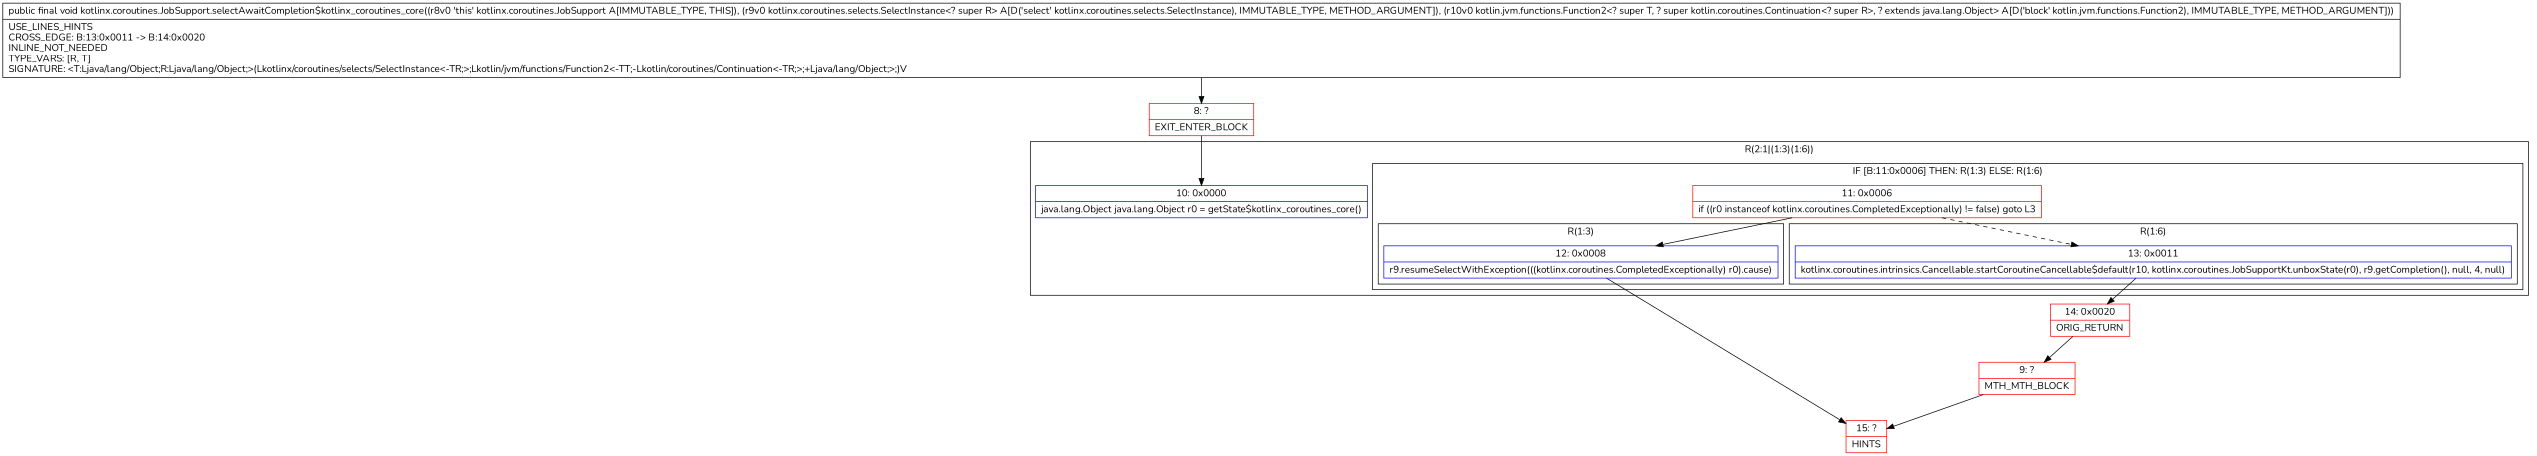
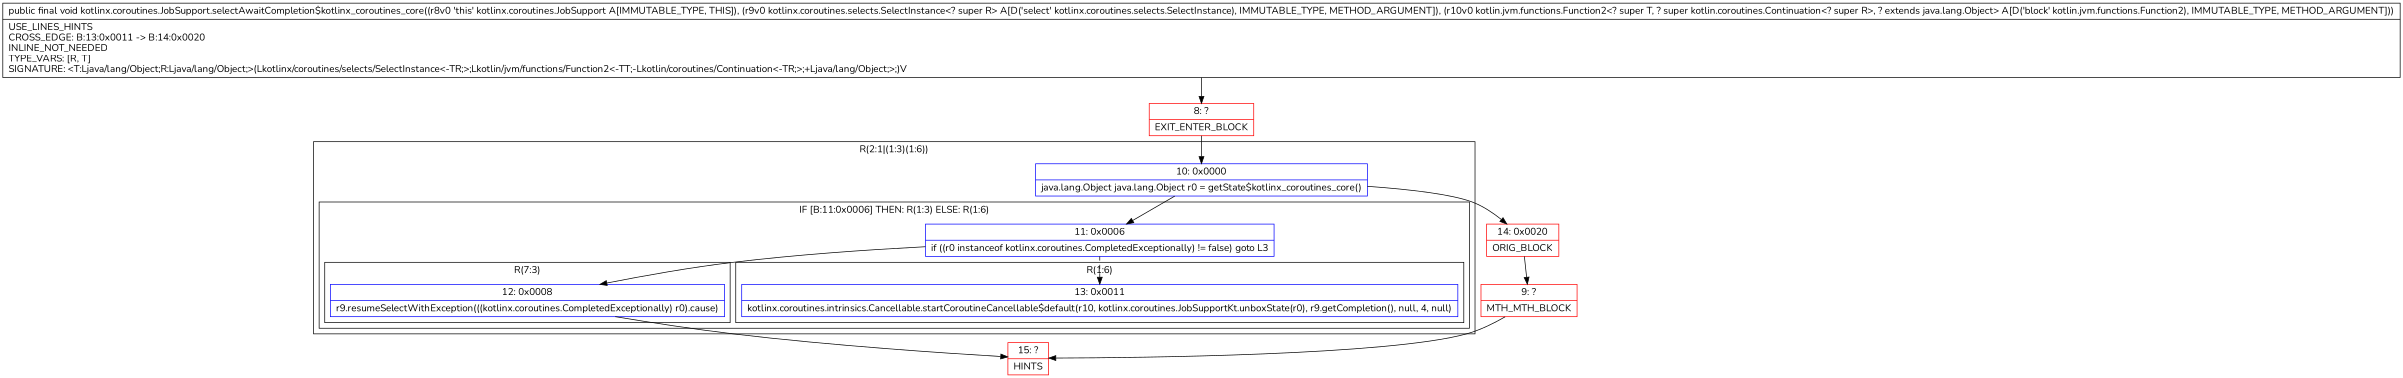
node "11: 0x0006": color red -> blue
edge "10: 0x0000" -> "11: 0x0006": added
cluster "R(1:3)": label "R(1:3)" -> "R(7:3)"
edge "13: 0x0011" -> "14: 0x0020": now "10: 0x0000" -> "14: 0x0020"
node "14: 0x0020": text "ORIG_RETURN" -> "ORIG_BLOCK"
